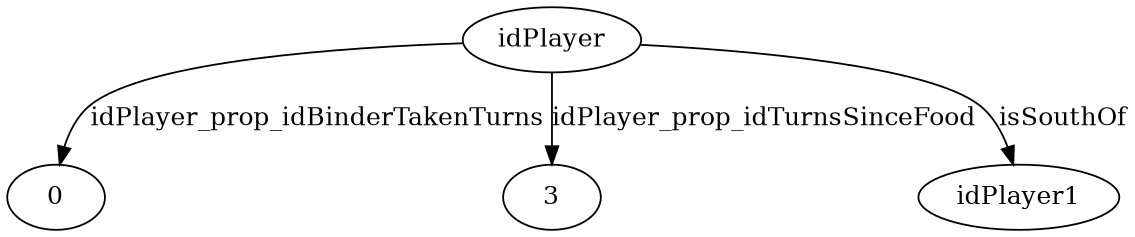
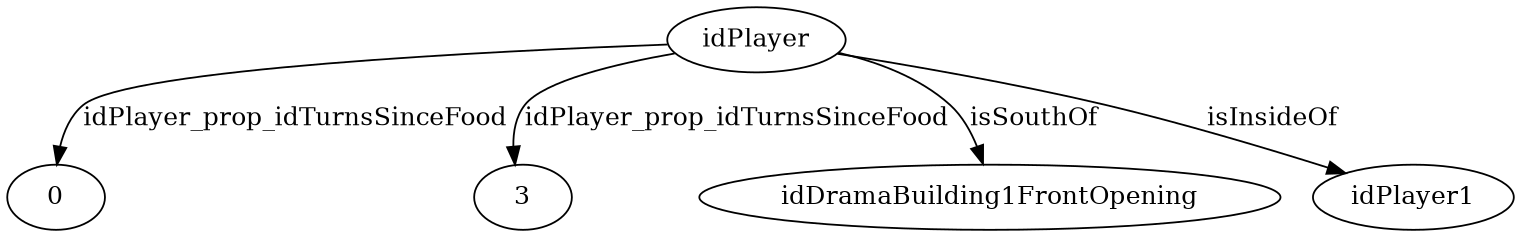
edge "idPlayer" -> "0": label "idPlayer_prop_idBinderTakenTurns" -> "idPlayer_prop_idTurnsSinceFood"
edge "idPlayer" -> "idPlayer1": label "isSouthOf" -> "isInsideOf"
node "idDramaBuilding1FrontOpening": added
